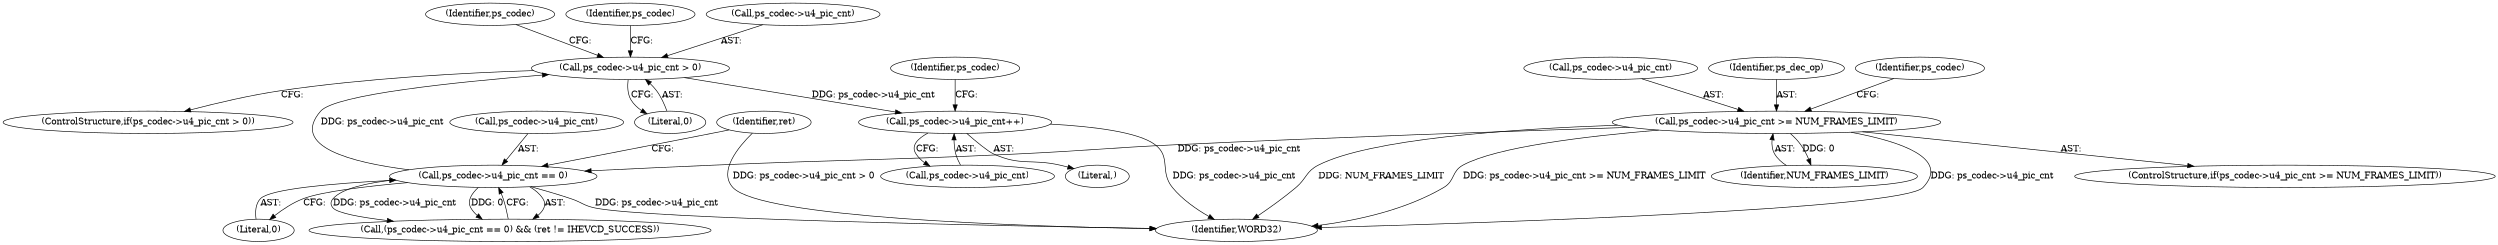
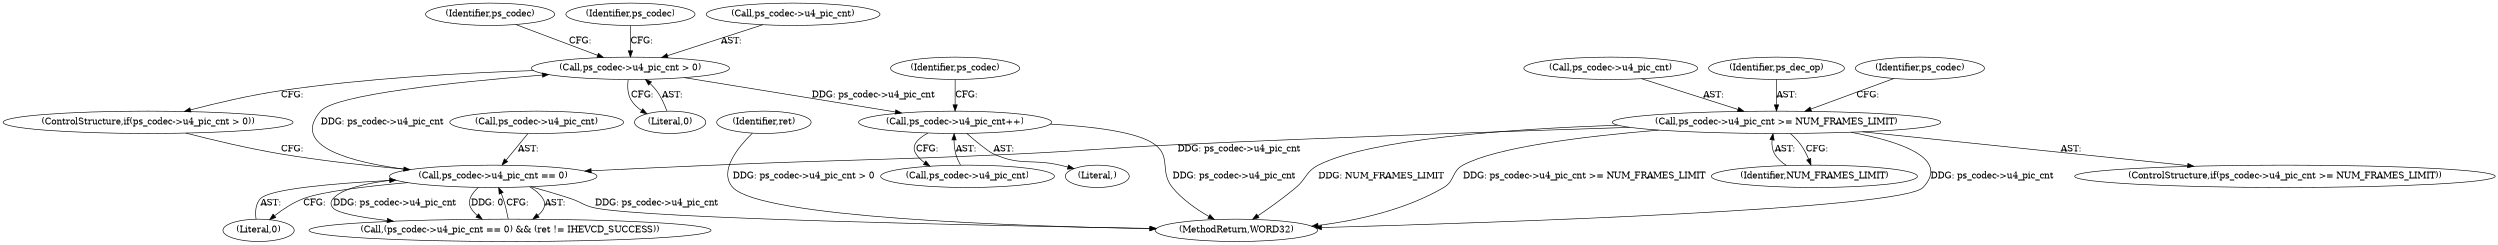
edge "(Identifier,ret)" -> "(Call,ps_codec->u4_pic_cnt == 0)": now "(ControlStructure,if(ps_codec->u4_pic_cnt > 0))" -> "(Call,ps_codec->u4_pic_cnt == 0)"
edge "(Call,ps_codec->u4_pic_cnt >= NUM_FRAMES_LIMIT)" -> "(Identifier,NUM_FRAMES_LIMIT)": label "DDG: 0" -> "CFG: "
node "(Identifier,WORD32)": label "(Identifier,WORD32)" -> "(MethodReturn,WORD32)"
